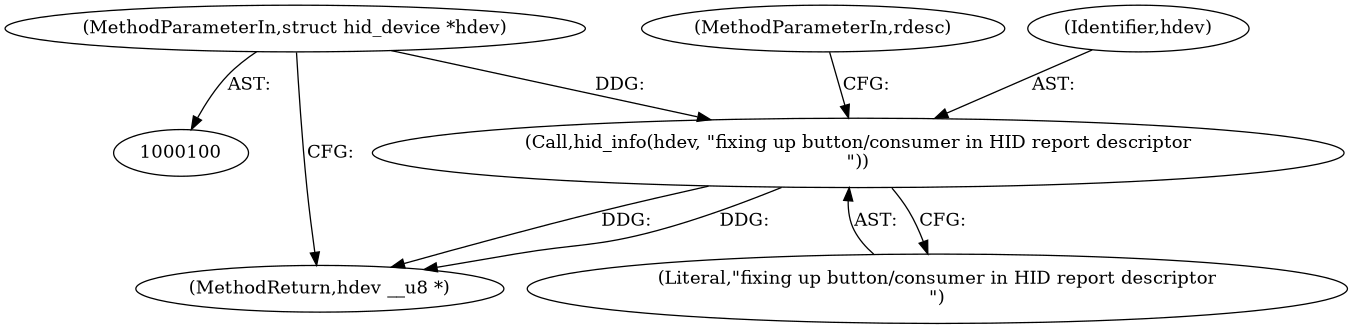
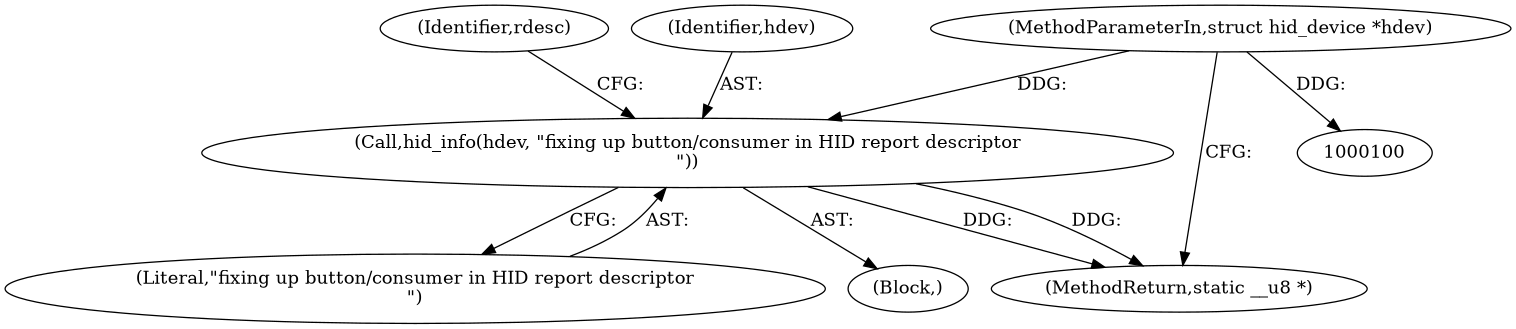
node "(MethodParameterIn,rdesc)": label "(MethodParameterIn,rdesc)" -> "(Identifier,rdesc)"
edge "(MethodParameterIn,struct hid_device *hdev)" -> "1000100": label "AST: " -> "DDG: "
node "(MethodReturn,hdev __u8 *)": label "(MethodReturn,hdev __u8 *)" -> "(MethodReturn,static __u8 *)"
node "(Block,)": added
